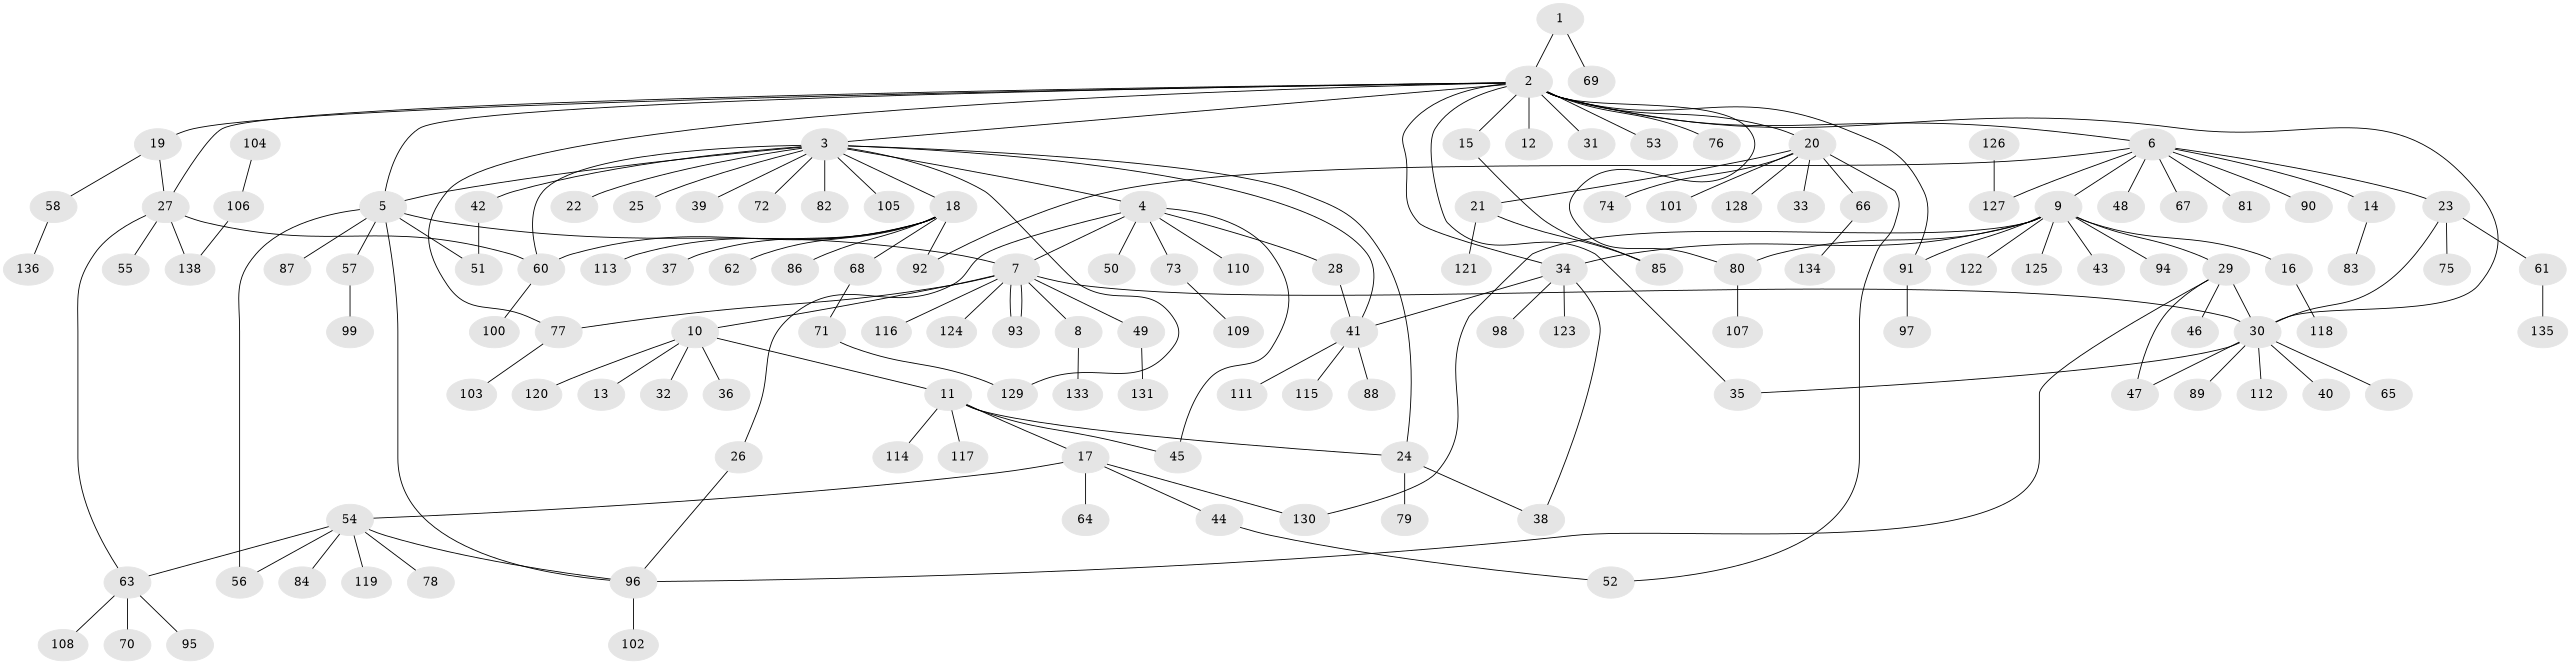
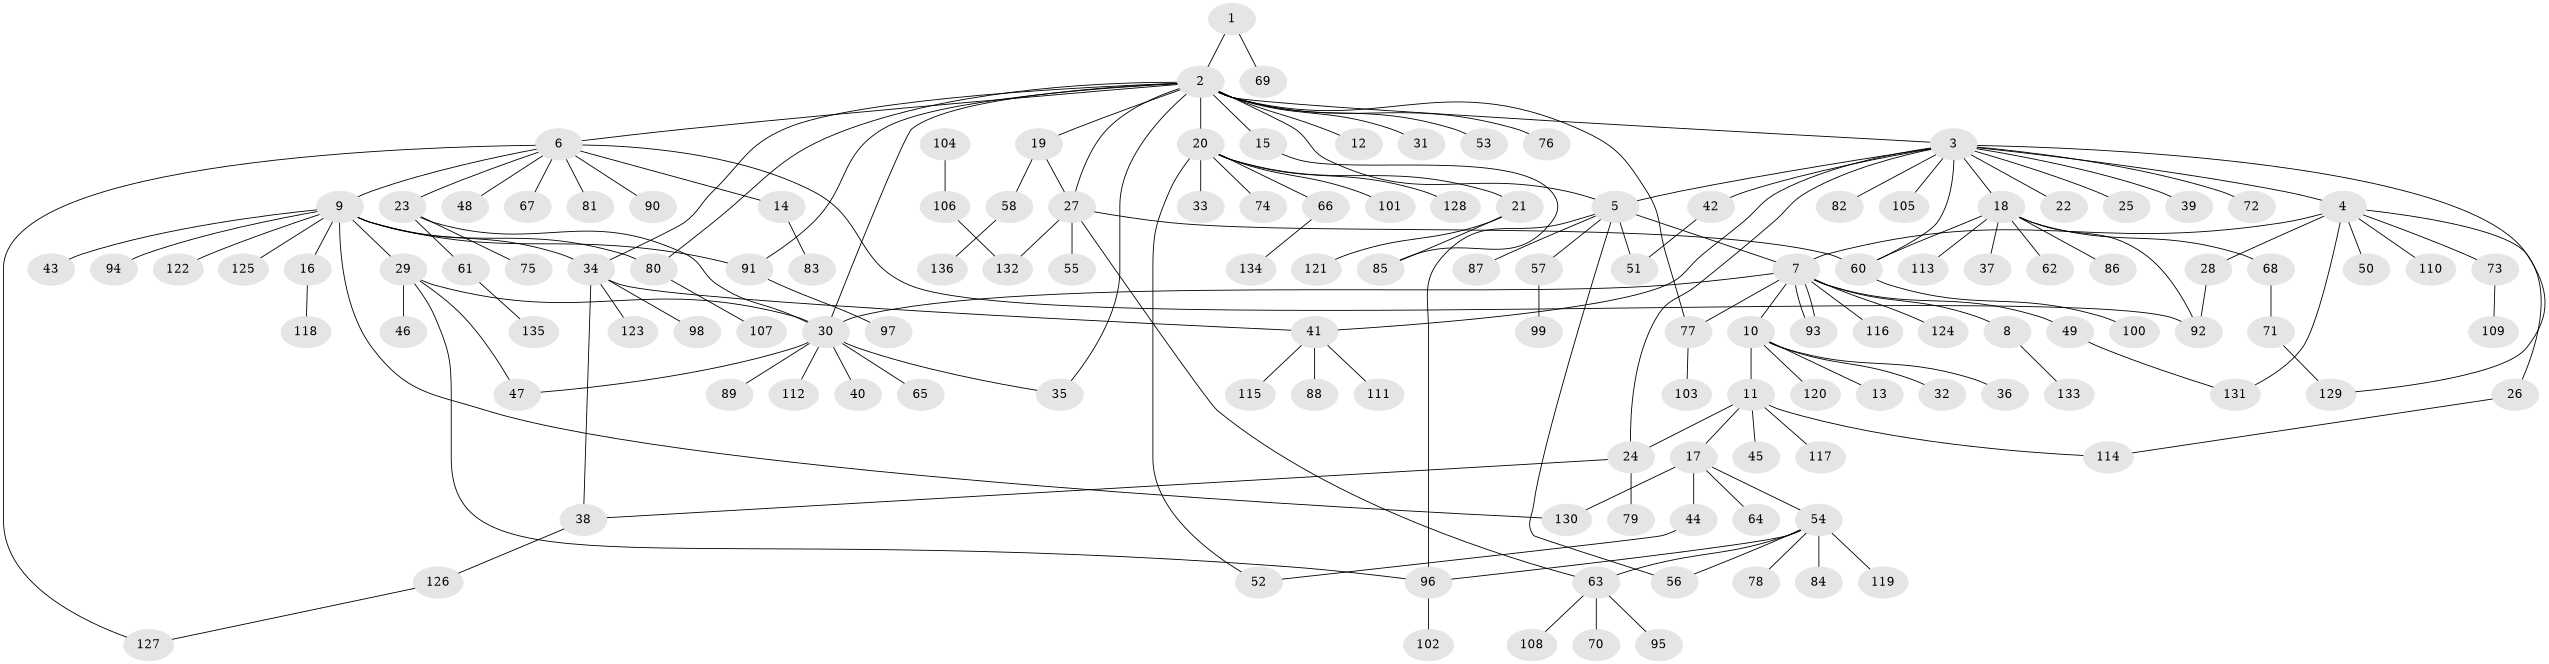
node "138": label "138" -> "132"
edge "28" -- "41": now "28" -- "92"
edge "4" -- "45": now "4" -- "131"
edge "26" -- "96": now "26" -- "114"
edge "38" -- "126": added
